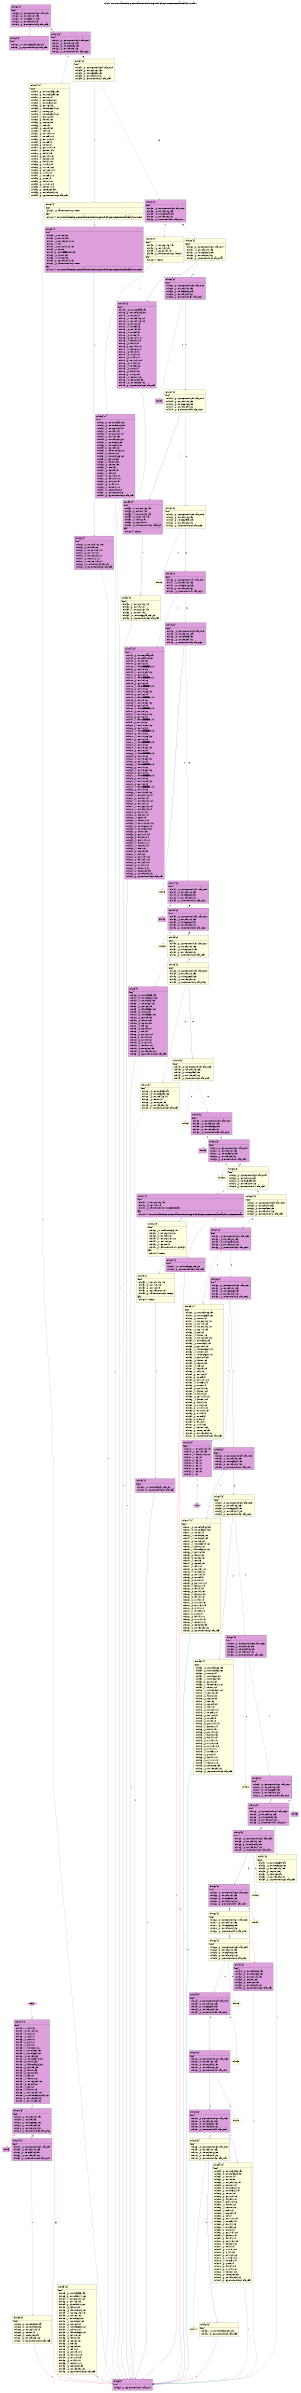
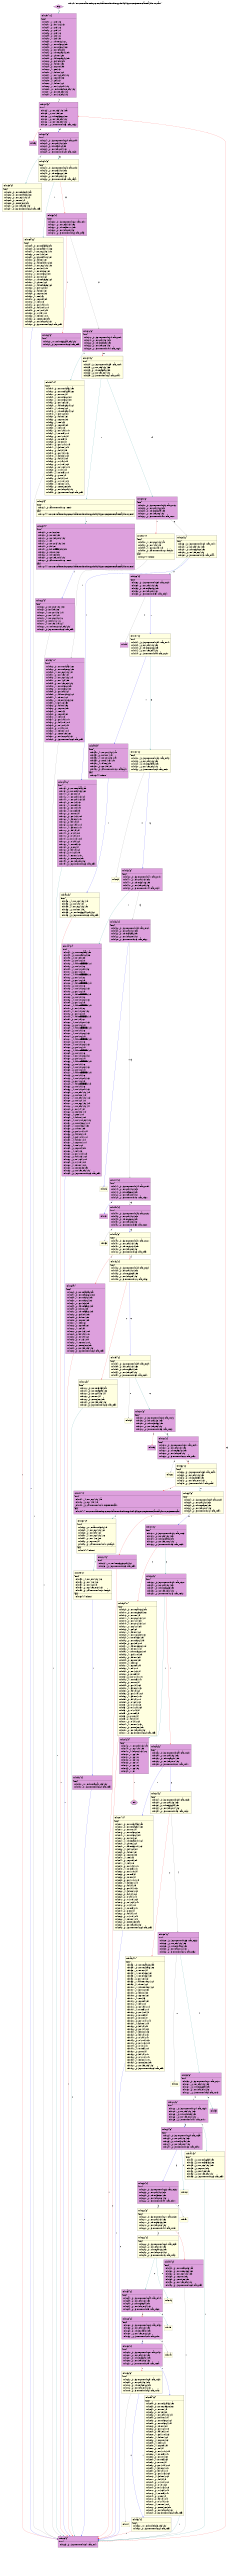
node "0x401340 [28]": added
